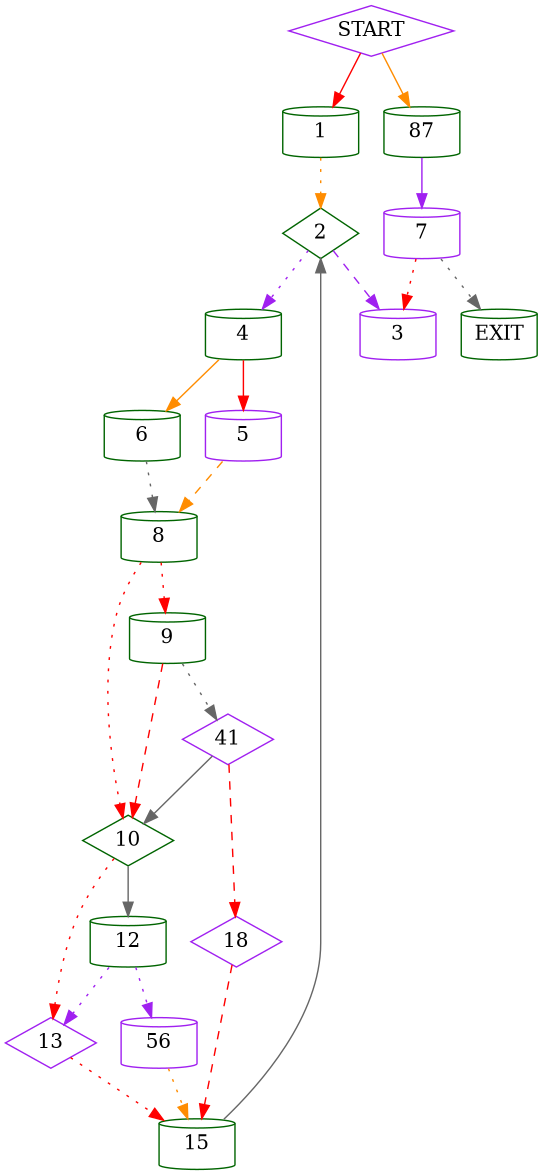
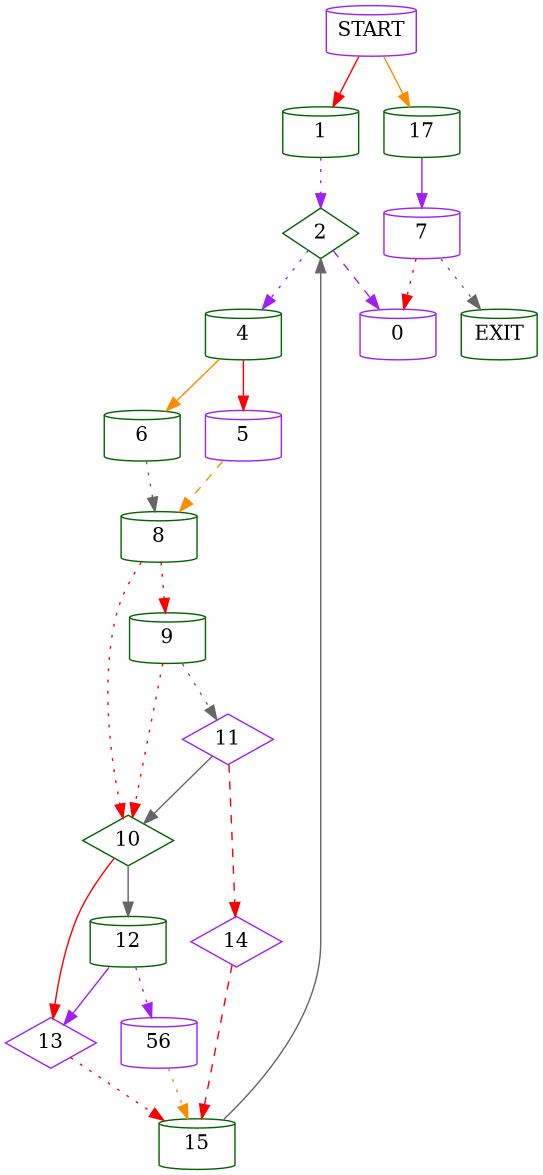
node "START": shape diamond -> cylinder
node "87": label "87" -> "17"
edge "1" -> "2": color darkorange -> purple
node "3": label "3" -> "0"
edge "9" -> "10": style dashed -> dotted
node "41": label "41" -> "11"
edge "10" -> "13": style dotted -> solid
node "18": label "18" -> "14"
edge "12" -> "13": style dotted -> solid
